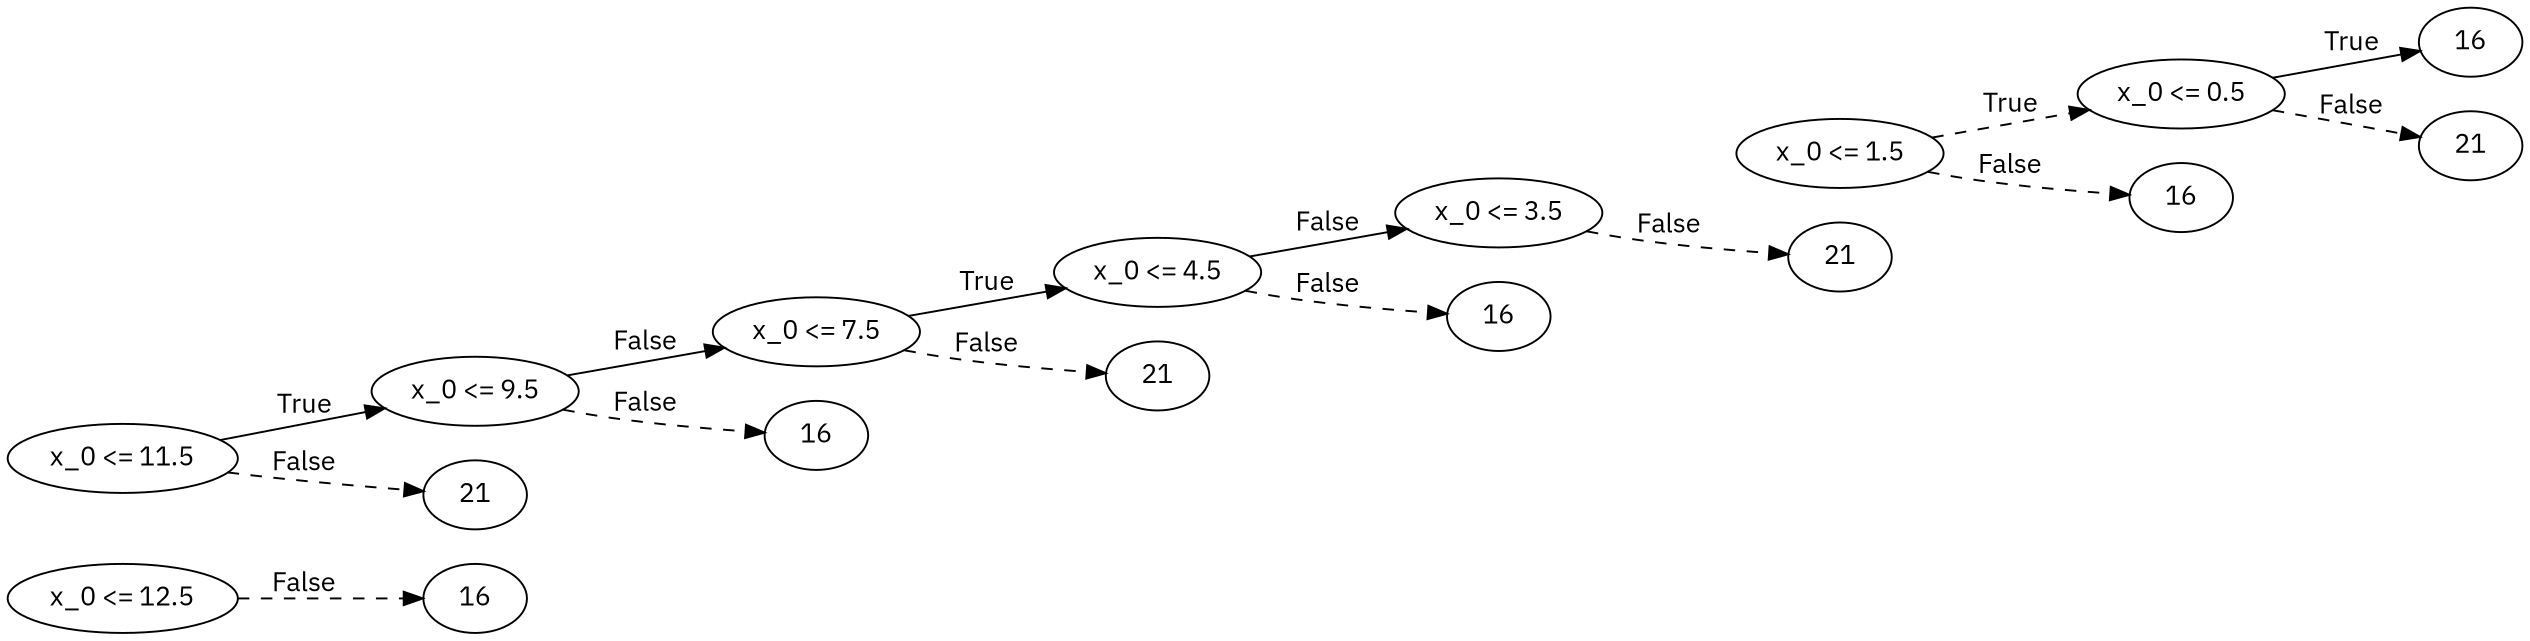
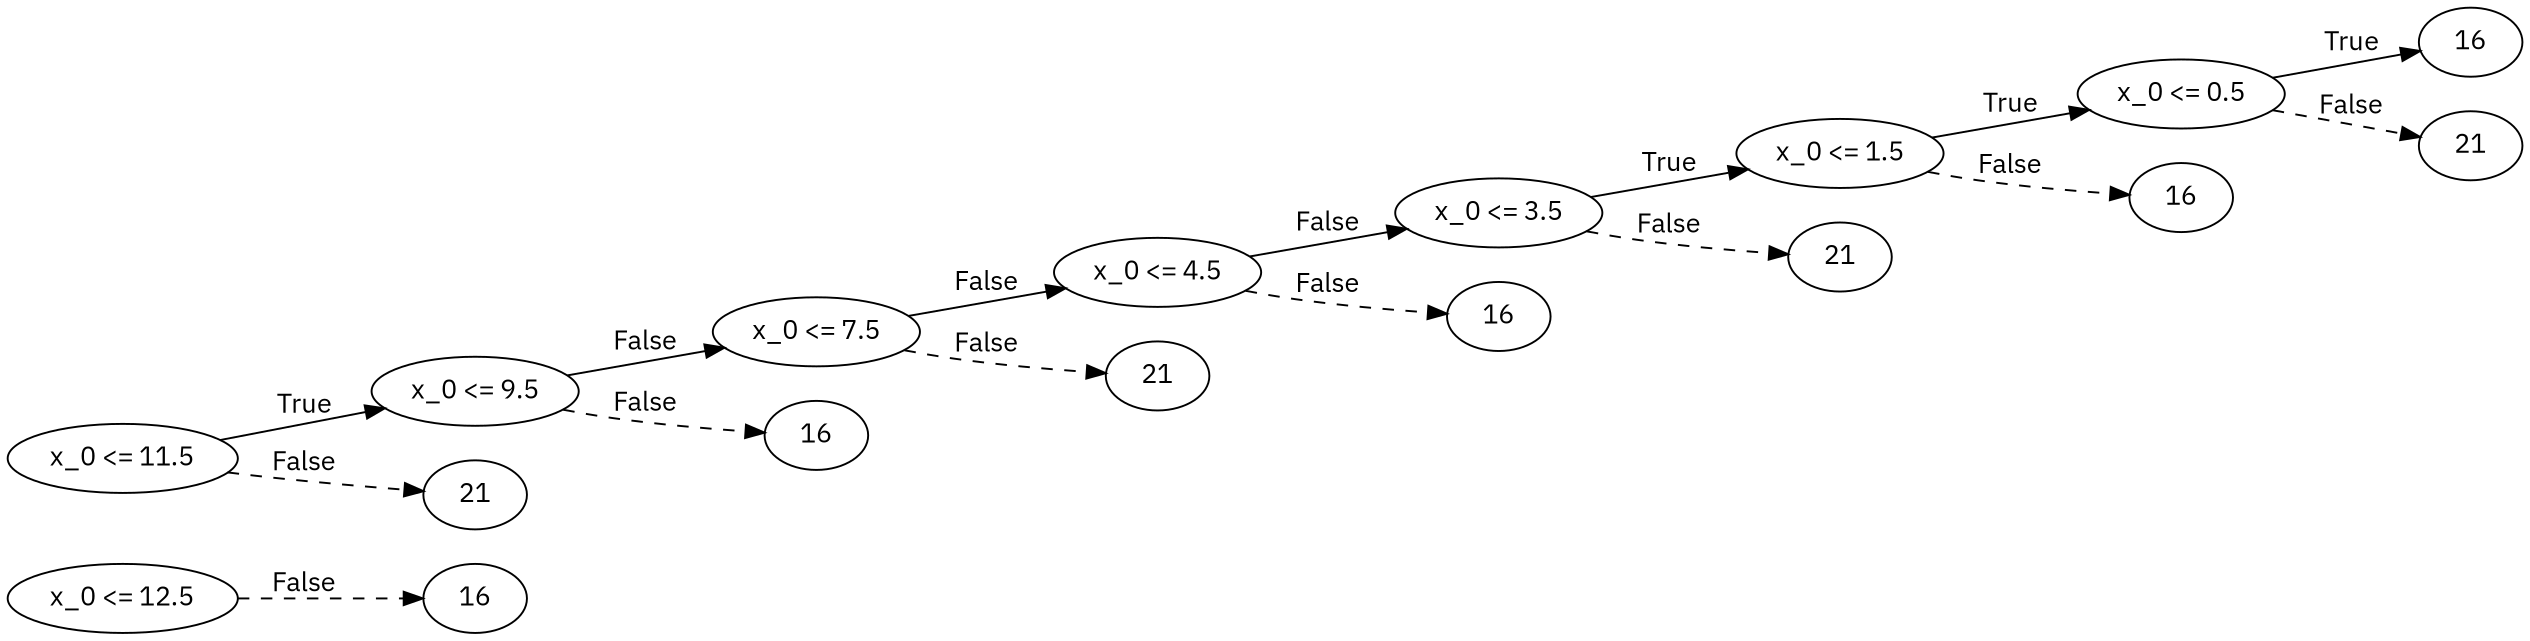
edge "x_0 <= 1.5" -> "x_0 <= 0.5": style dashed -> solid
edge "x_0 <= 3.5" -> "x_0 <= 1.5": added, label "True"
edge "x_0 <= 7.5" -> "x_0 <= 4.5": label "True" -> "False"
